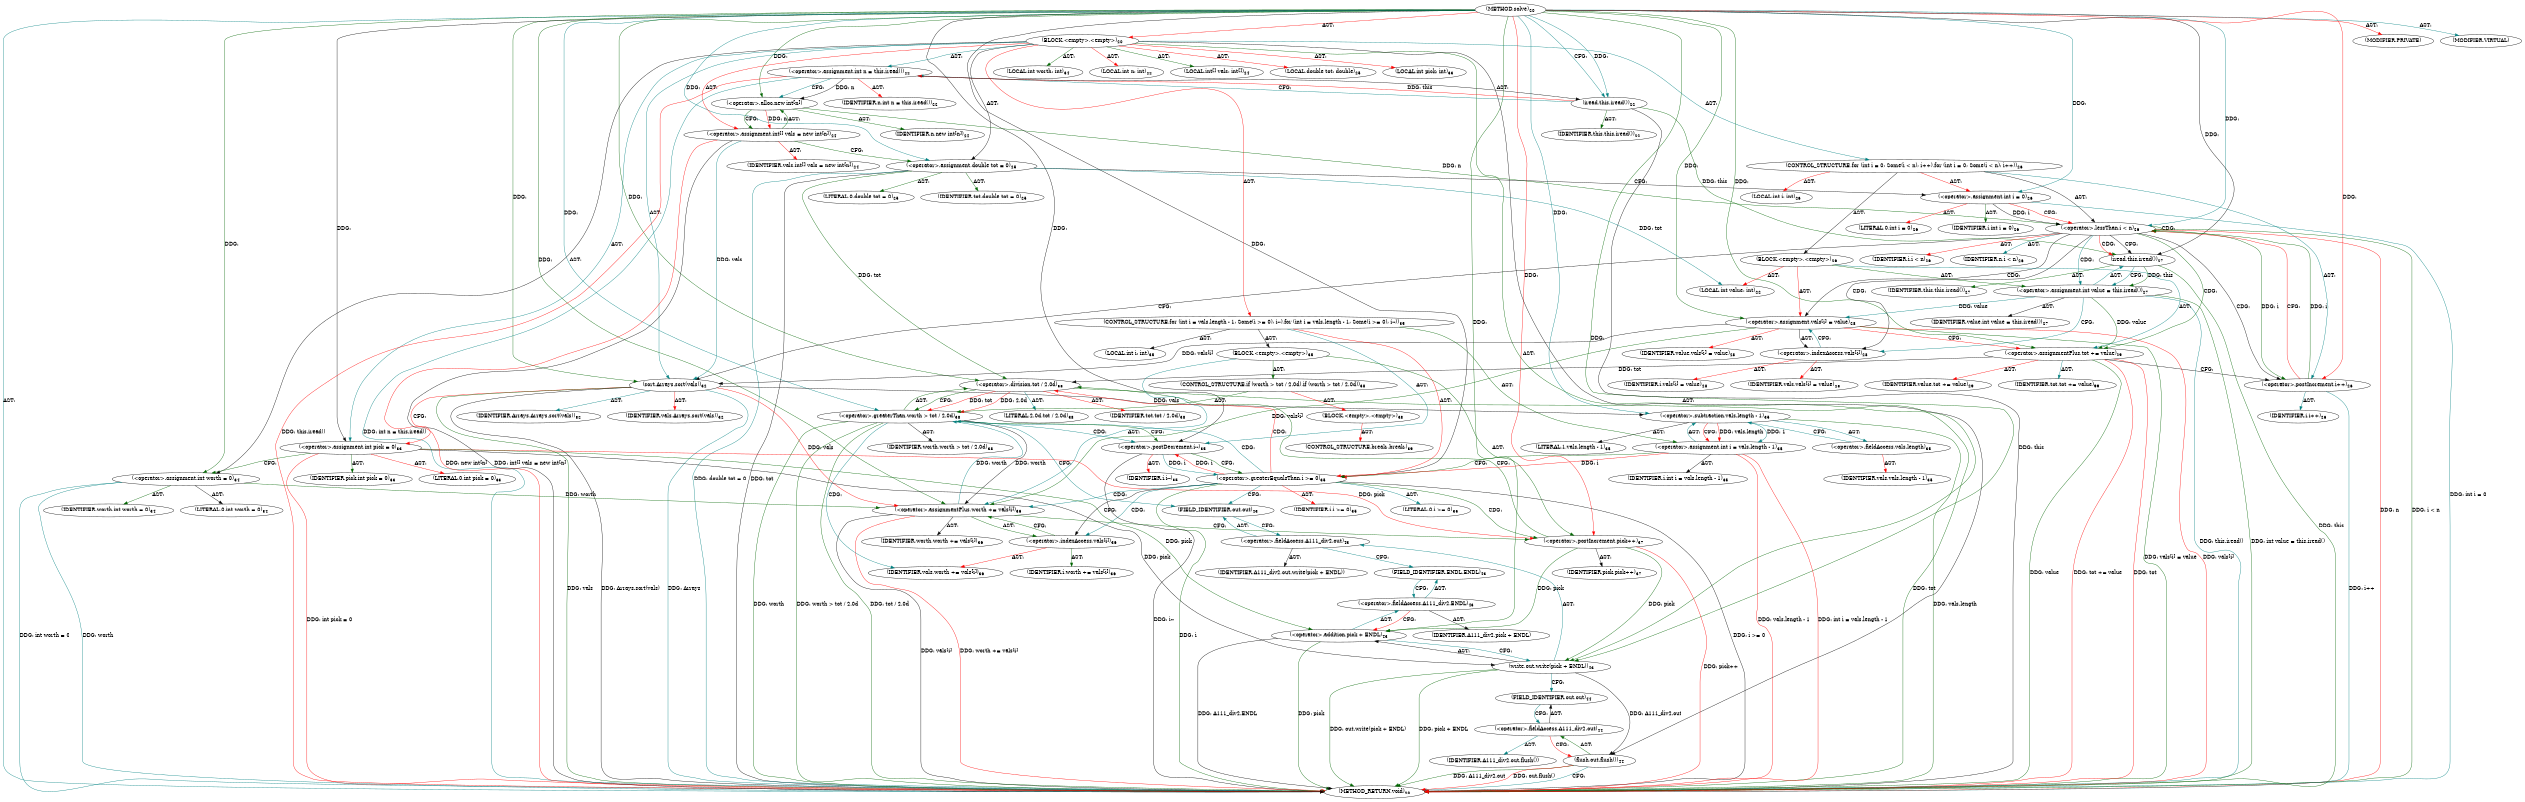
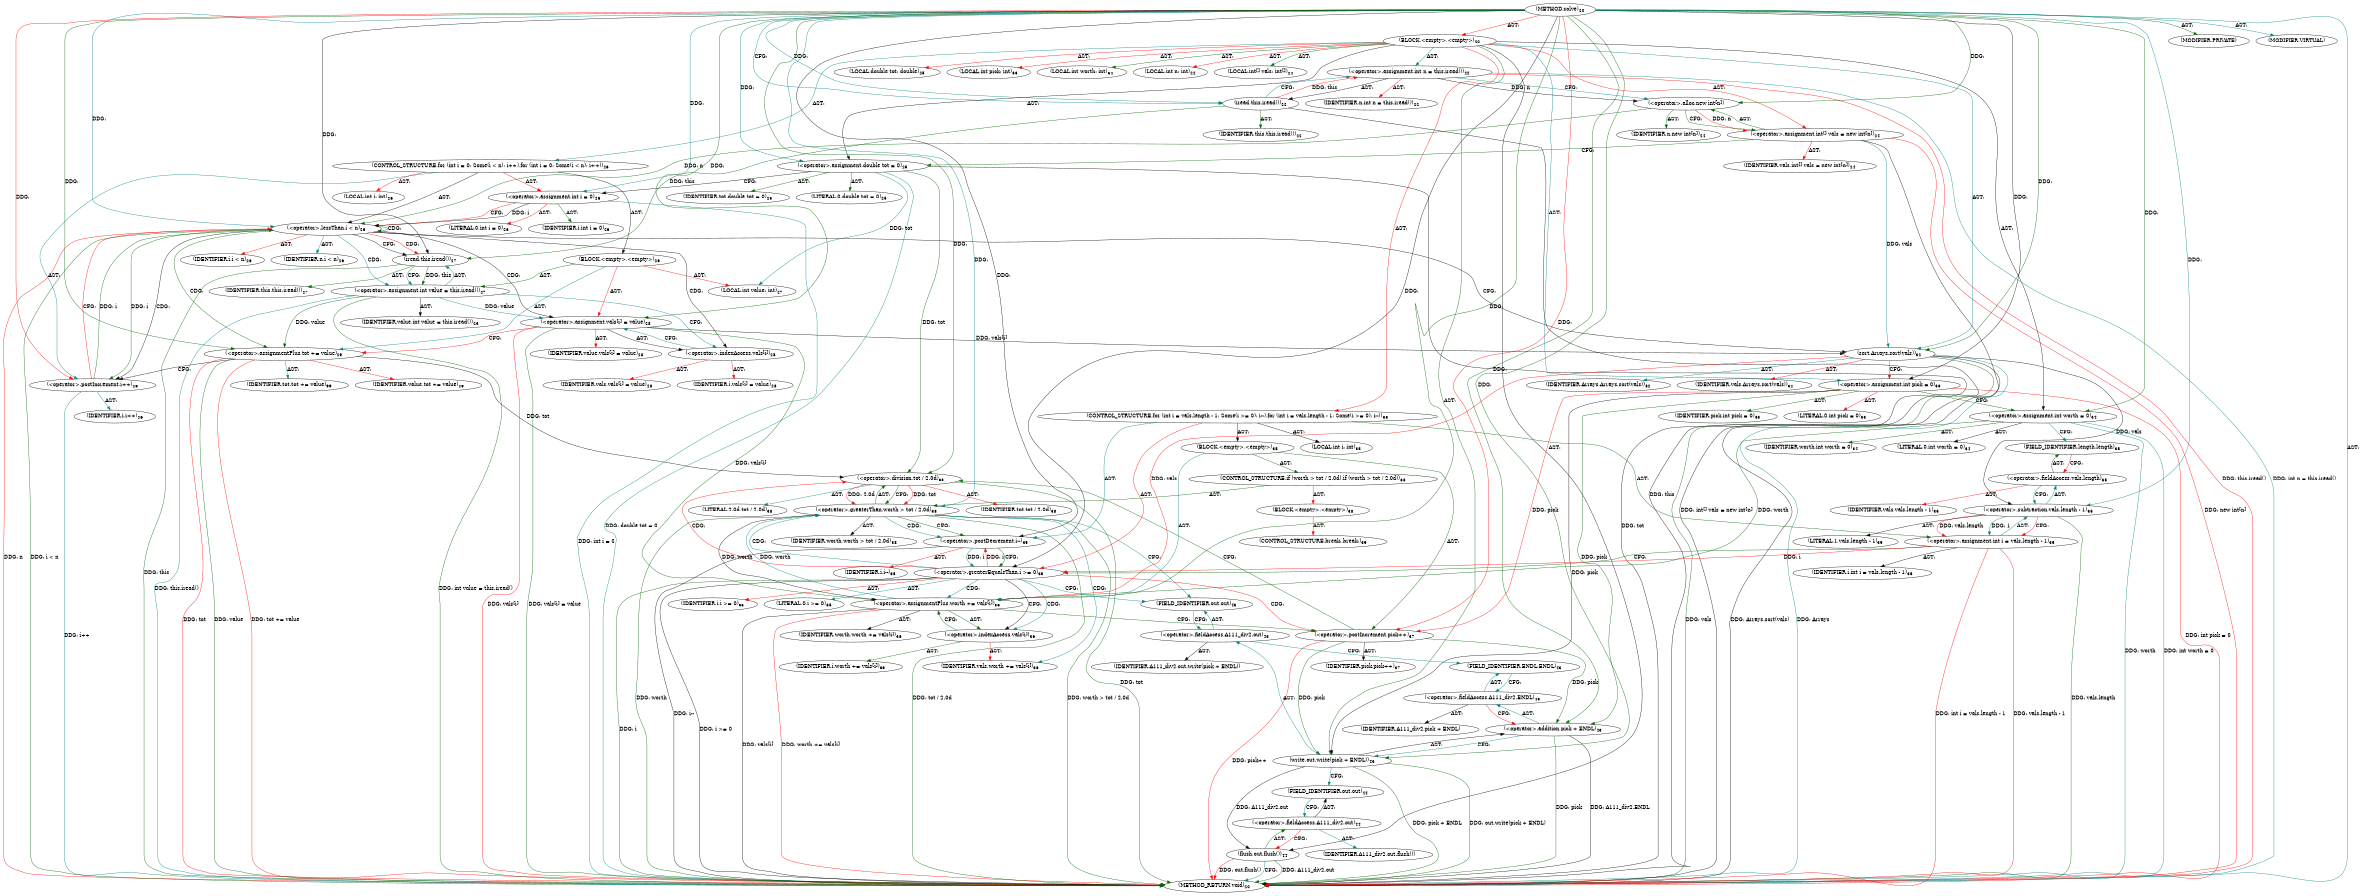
edge "(METHOD,solve)" -> "(MODIFIER,PRIVATE)": color red -> darkgreen
node "(LOCAL,int value: int)": text "22" -> "27"
node "(IDENTIFIER,value,int value = this.iread())": text "27" -> "23"
node "(FIELD_IDENTIFIER,length,length)": added
edge "(<operator>.greaterEqualsThan,i >= 0)" -> "(<operator>.postIncrement,pick++)": color darkgreen -> red
